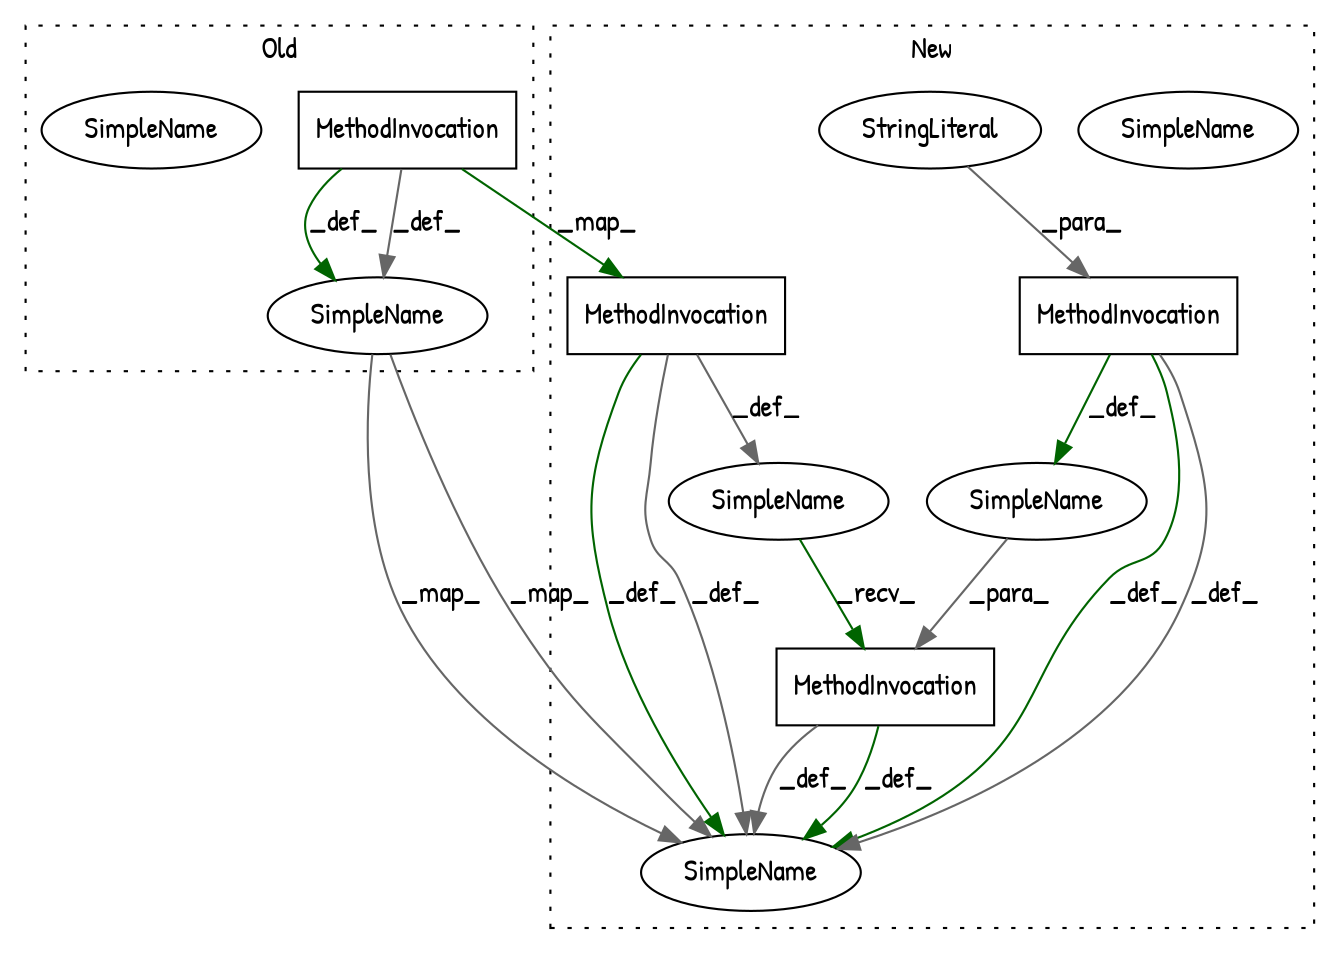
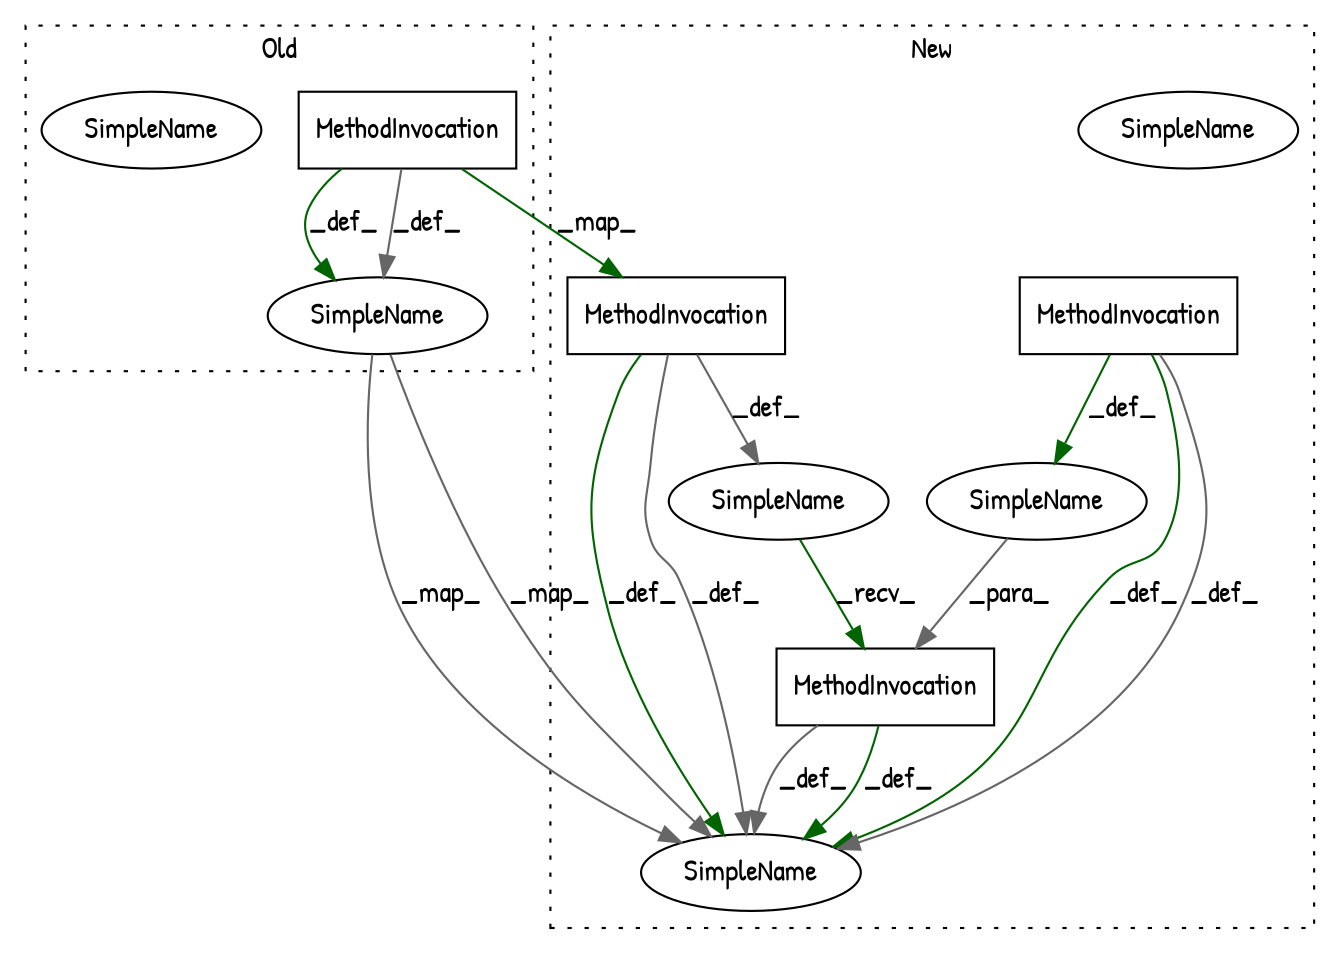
node "StringLiteral": removed
